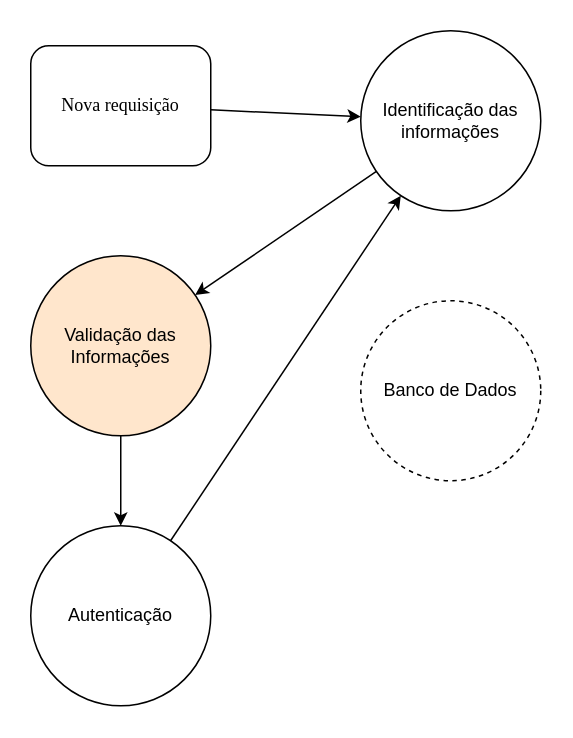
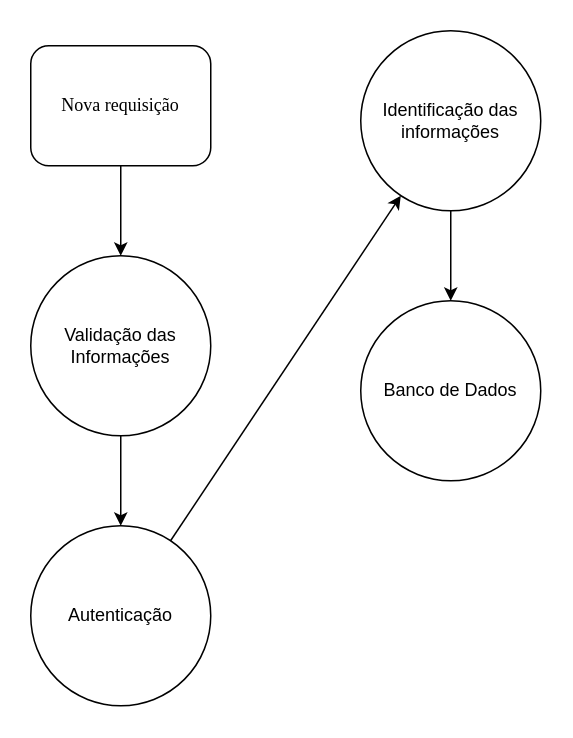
edge "Nova requisição" -> "Identificação das informações": now "Nova requisição" -> "Validação das Informações"
edge "Identificação das informações" -> "Validação das Informações": now "Identificação das informações" -> "Banco de Dados"
node "Validação das Informações": fillcolor #ffe6cc -> #ffffff
node "Banco de Dados": style dashed -> solid
